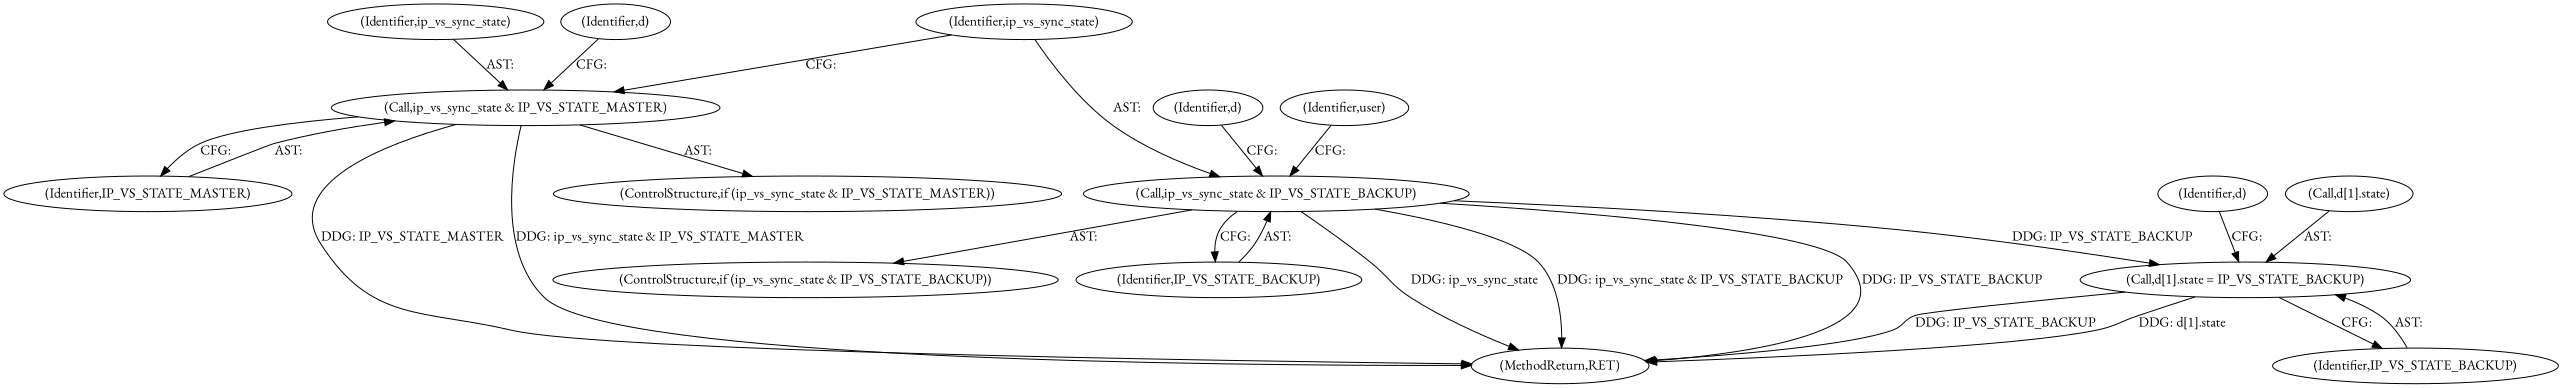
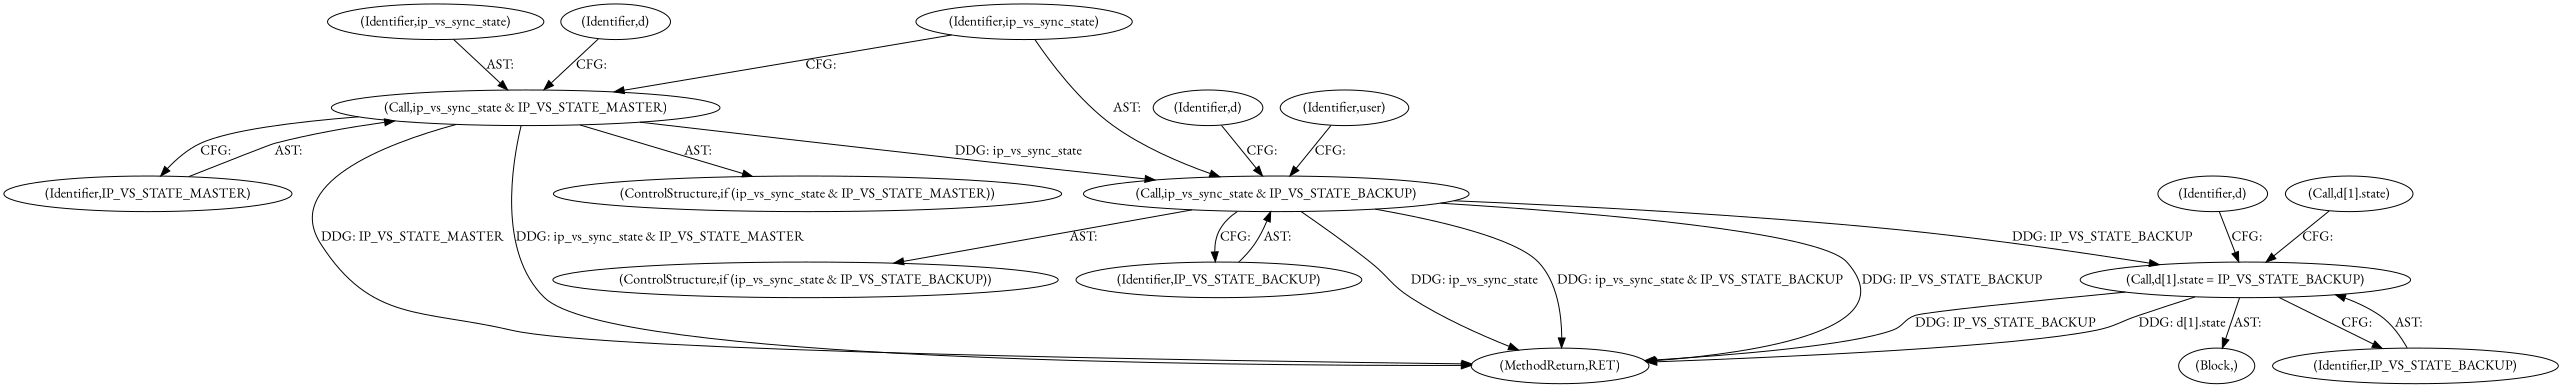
edge "(Call,ip_vs_sync_state & IP_VS_STATE_MASTER)" -> "(Call,ip_vs_sync_state & IP_VS_STATE_BACKUP)": added, label "DDG: ip_vs_sync_state"
edge "(Call,d[1].state)" -> "(Call,d[1].state = IP_VS_STATE_BACKUP)": label "AST: " -> "CFG: "
node "(Block,)": added
